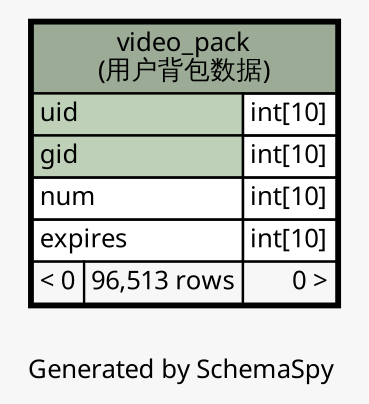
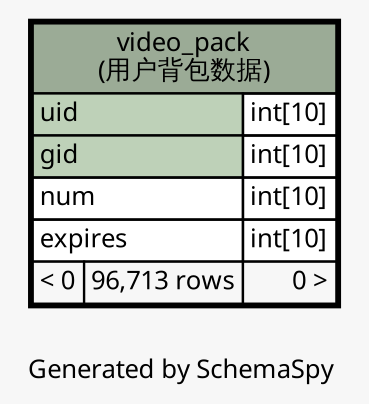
node "video_pack": text "96,513 rows" -> "96,713 rows"
